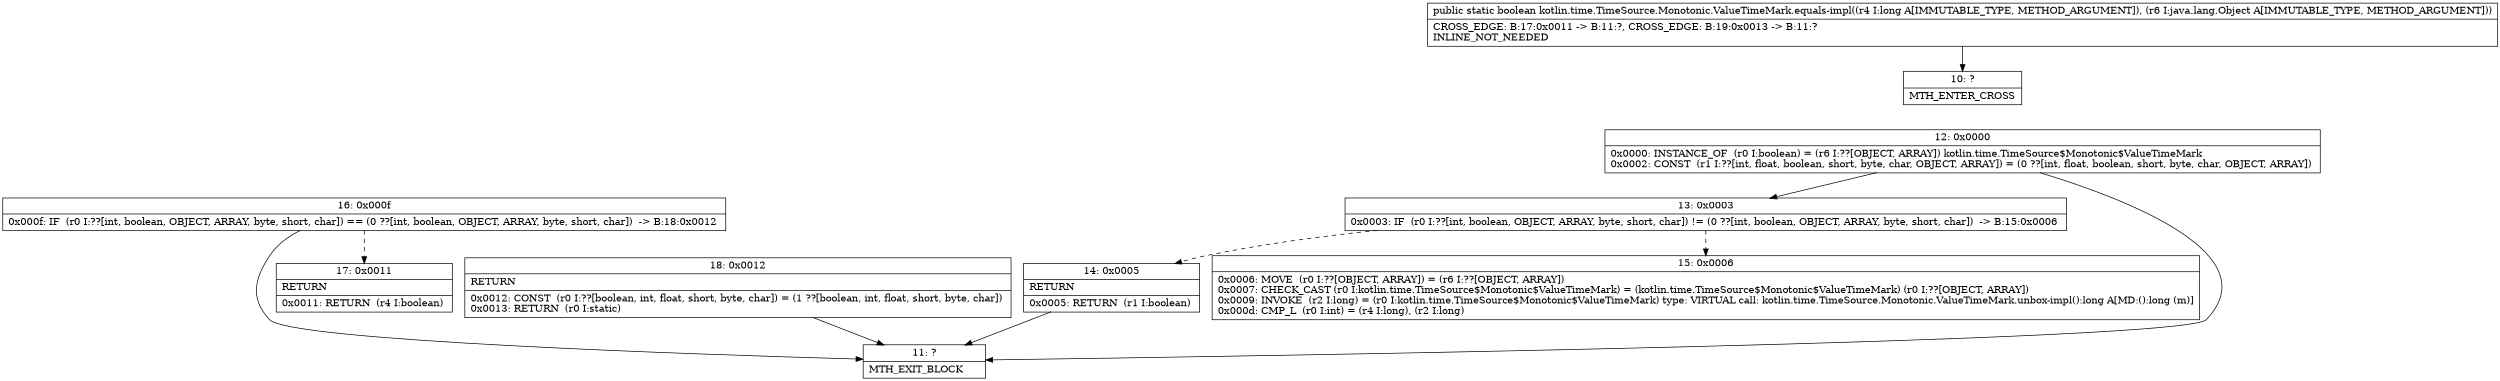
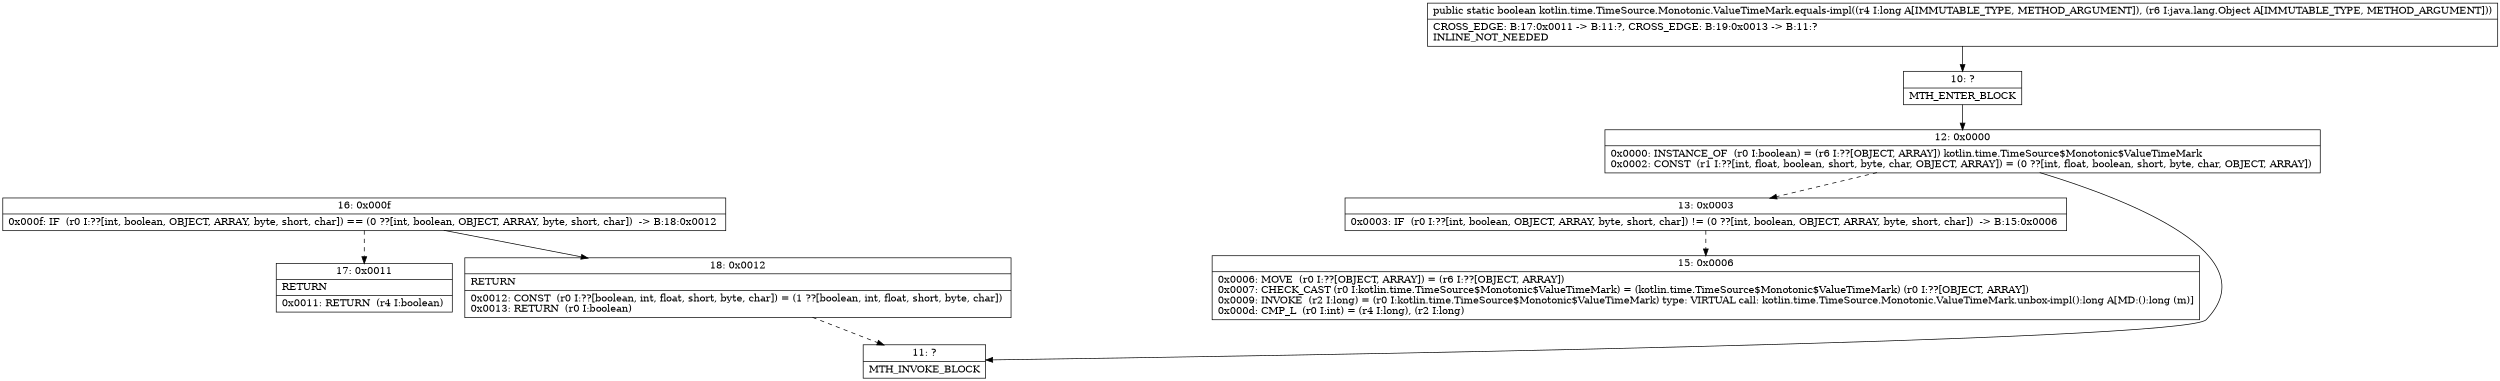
node "10: ?": text "MTH_ENTER_CROSS" -> "MTH_ENTER_BLOCK"
edge "10: ?" -> "12: 0x0000": added
edge "12: 0x0000" -> "13: 0x0003": style solid -> dashed
node "14: 0x0005": removed
node "18: 0x0012": text "0x0013: RETURN  (r0 I:static)" -> "0x0013: RETURN  (r0 I:boolean)"
edge "18: 0x0012" -> "11: ?": style solid -> dashed
edge "16: 0x000f" -> "11: ?": now "16: 0x000f" -> "18: 0x0012"
node "11: ?": text "MTH_EXIT_BLOCK" -> "MTH_INVOKE_BLOCK"
